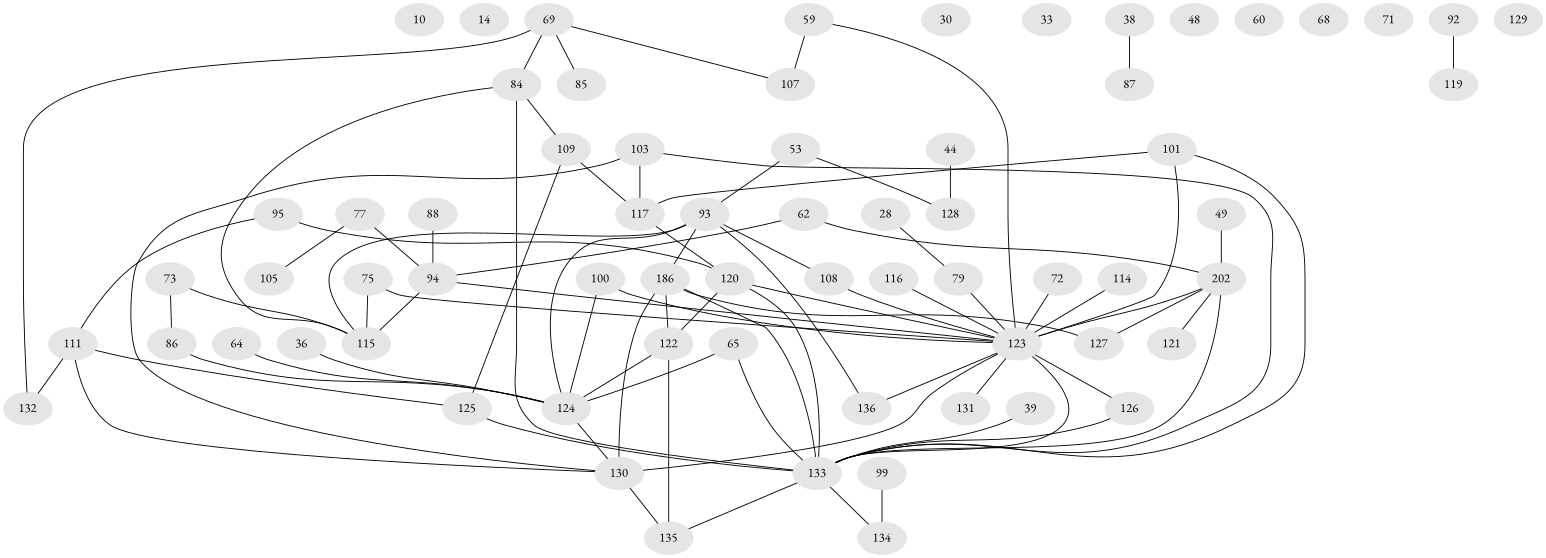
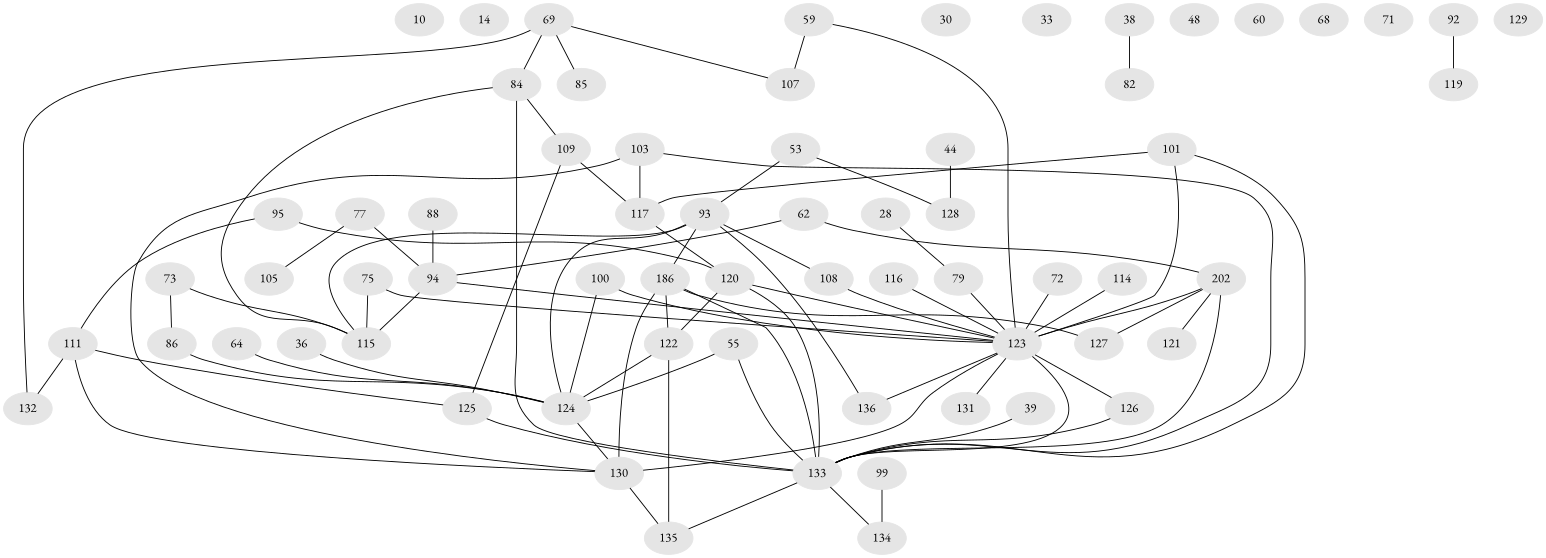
node "87": label "87" -> "82"
node "49": removed
node "65": label "65" -> "55"
